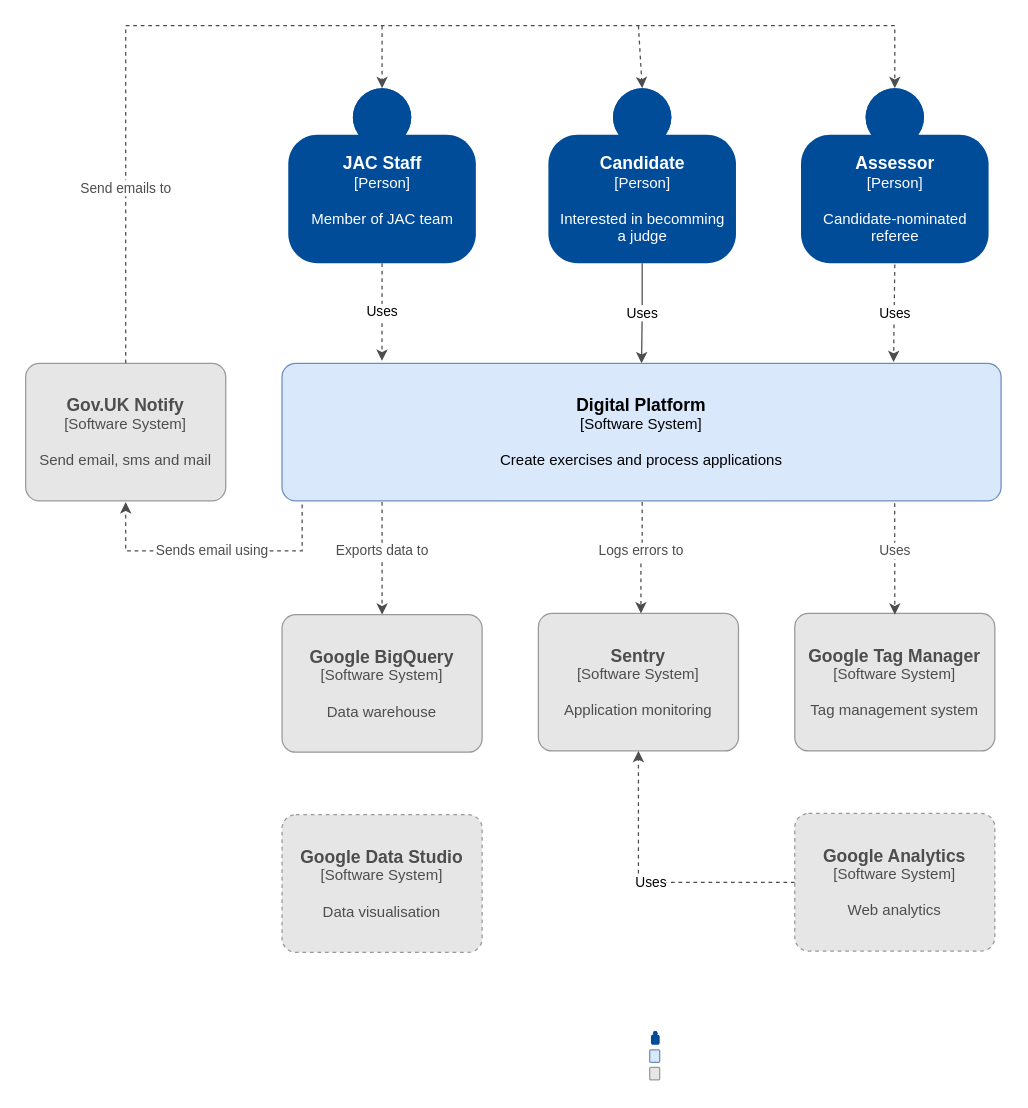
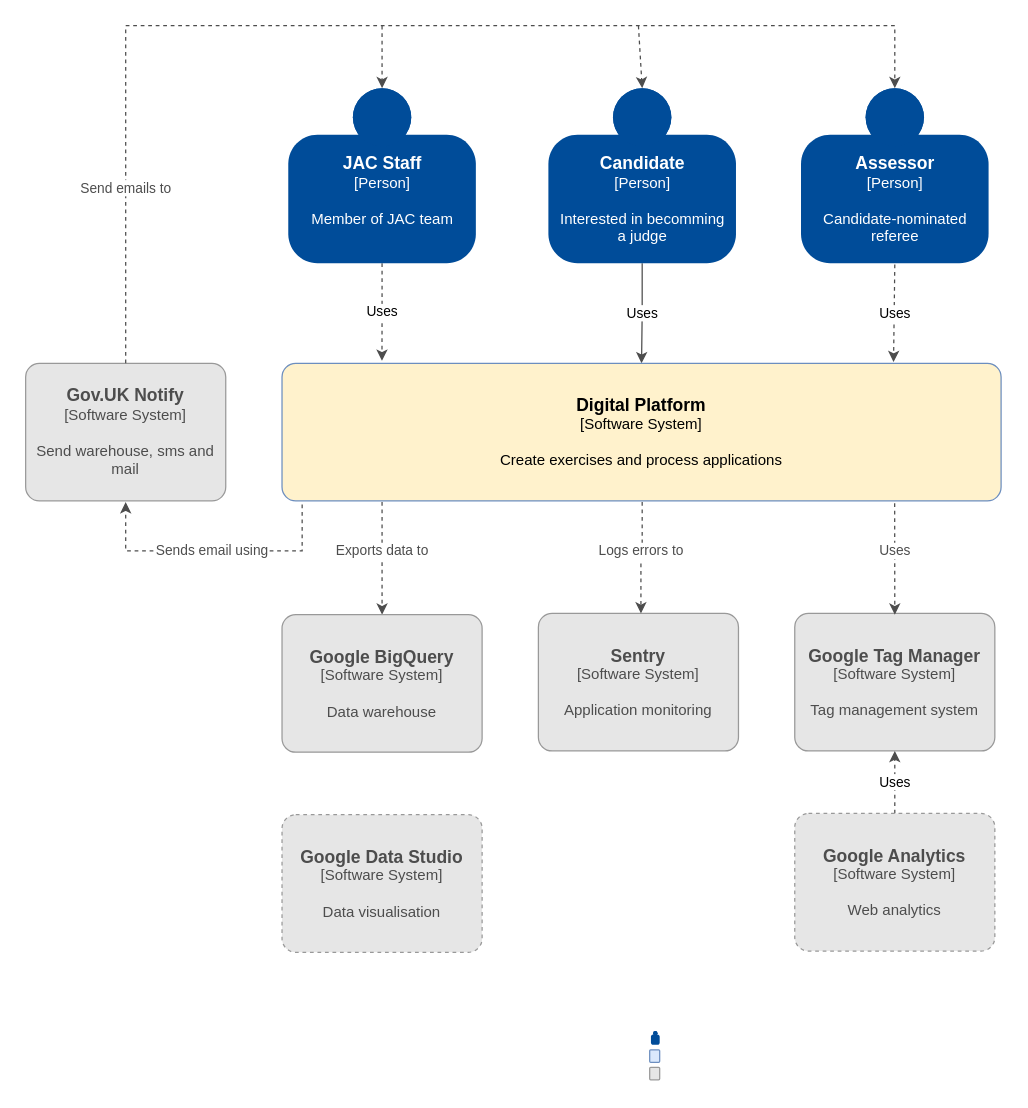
node "Gov.UK Notify [Software System] Send email, sms and mail": label "Gov.UK Notify [Software System] Send email, sms and mail" -> "Gov.UK Notify [Software System] Send warehouse, sms and mail"
node "Digital Platform [Software System] Create exercises and process applications": fillcolor #dae8fc -> #fff2cc
edge "Google Analytics [Software System] Web analytics" -> "Sentry [Software System] Application monitoring": now "Google Analytics [Software System] Web analytics" -> "Google Tag Manager [Software System] Tag management system"
